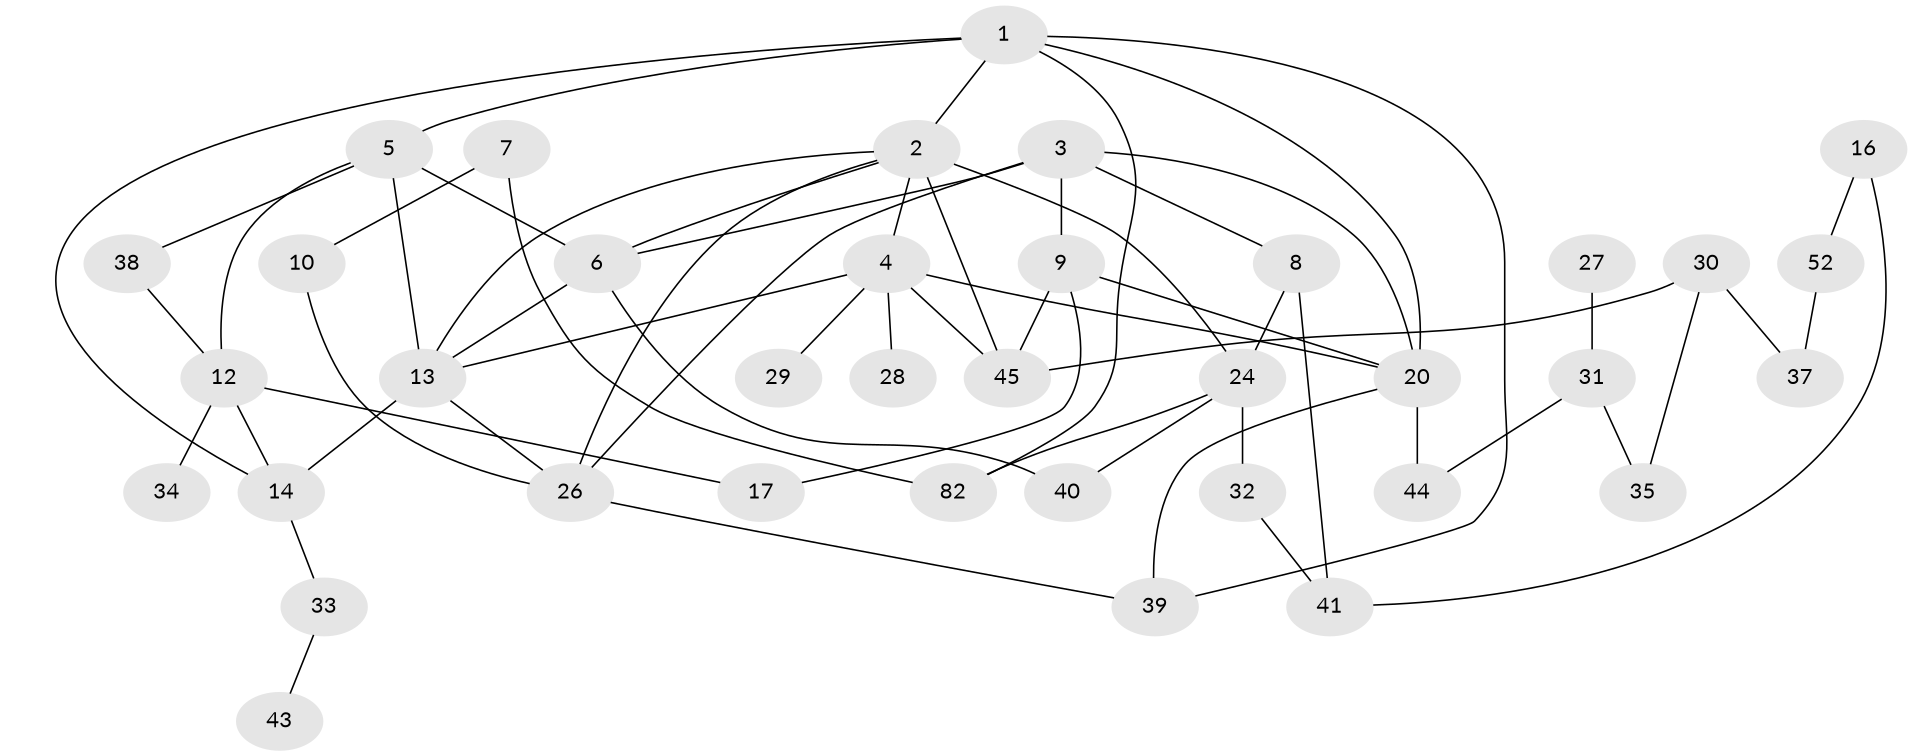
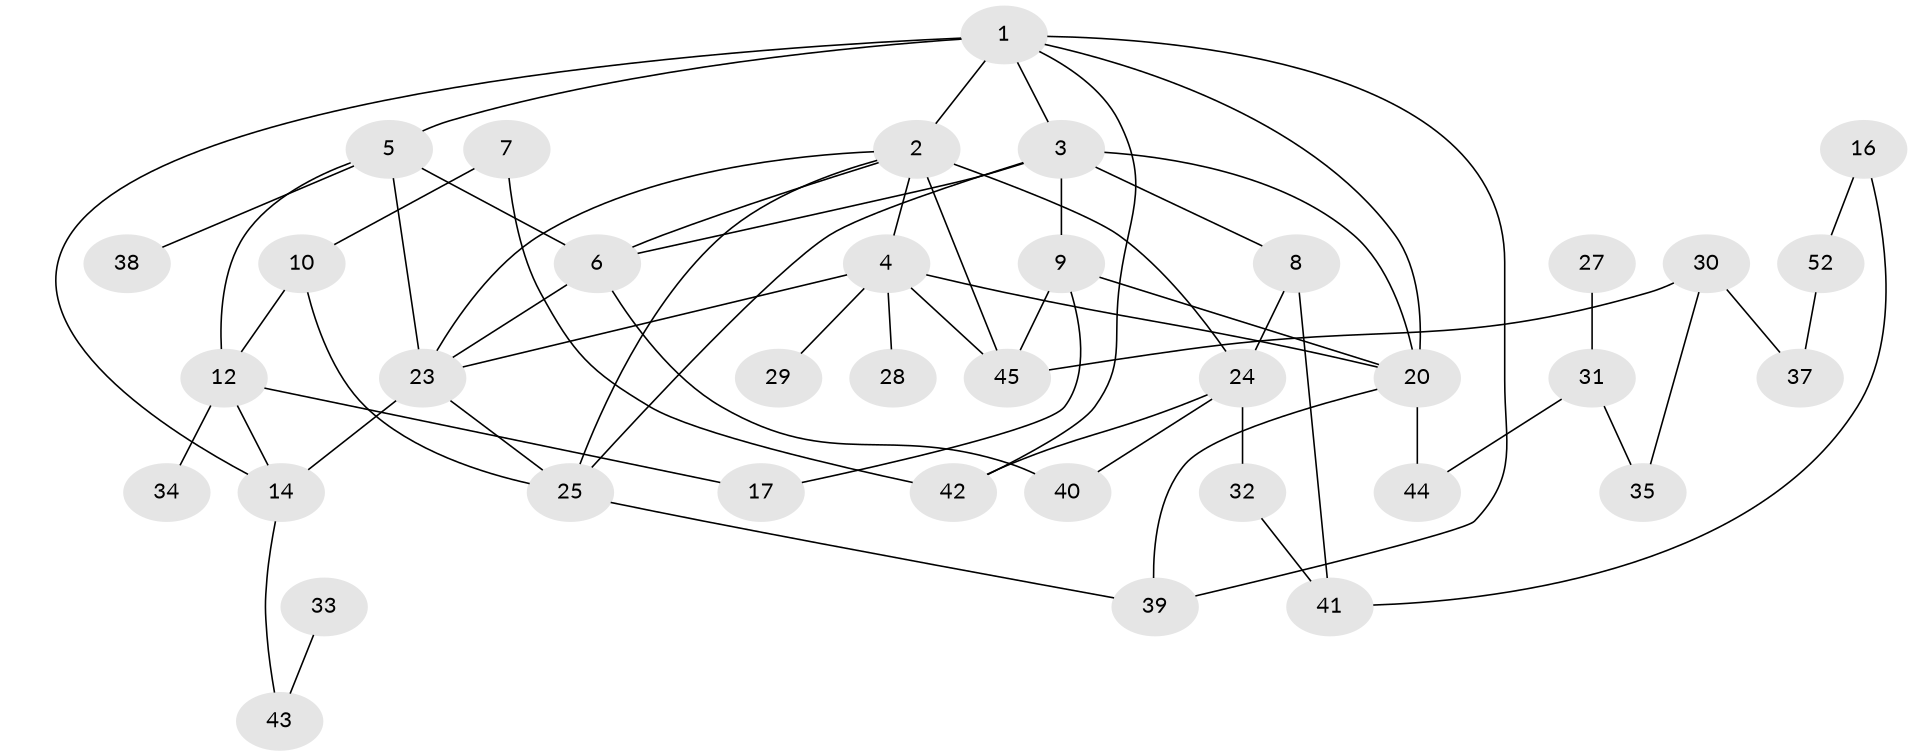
edge "1" -- "3": added
edge "38" -- "12": now "10" -- "12"
node "13": label "13" -> "23"
node "26": label "26" -> "25"
node "82": label "82" -> "42"
edge "14" -- "33": now "14" -- "43"
